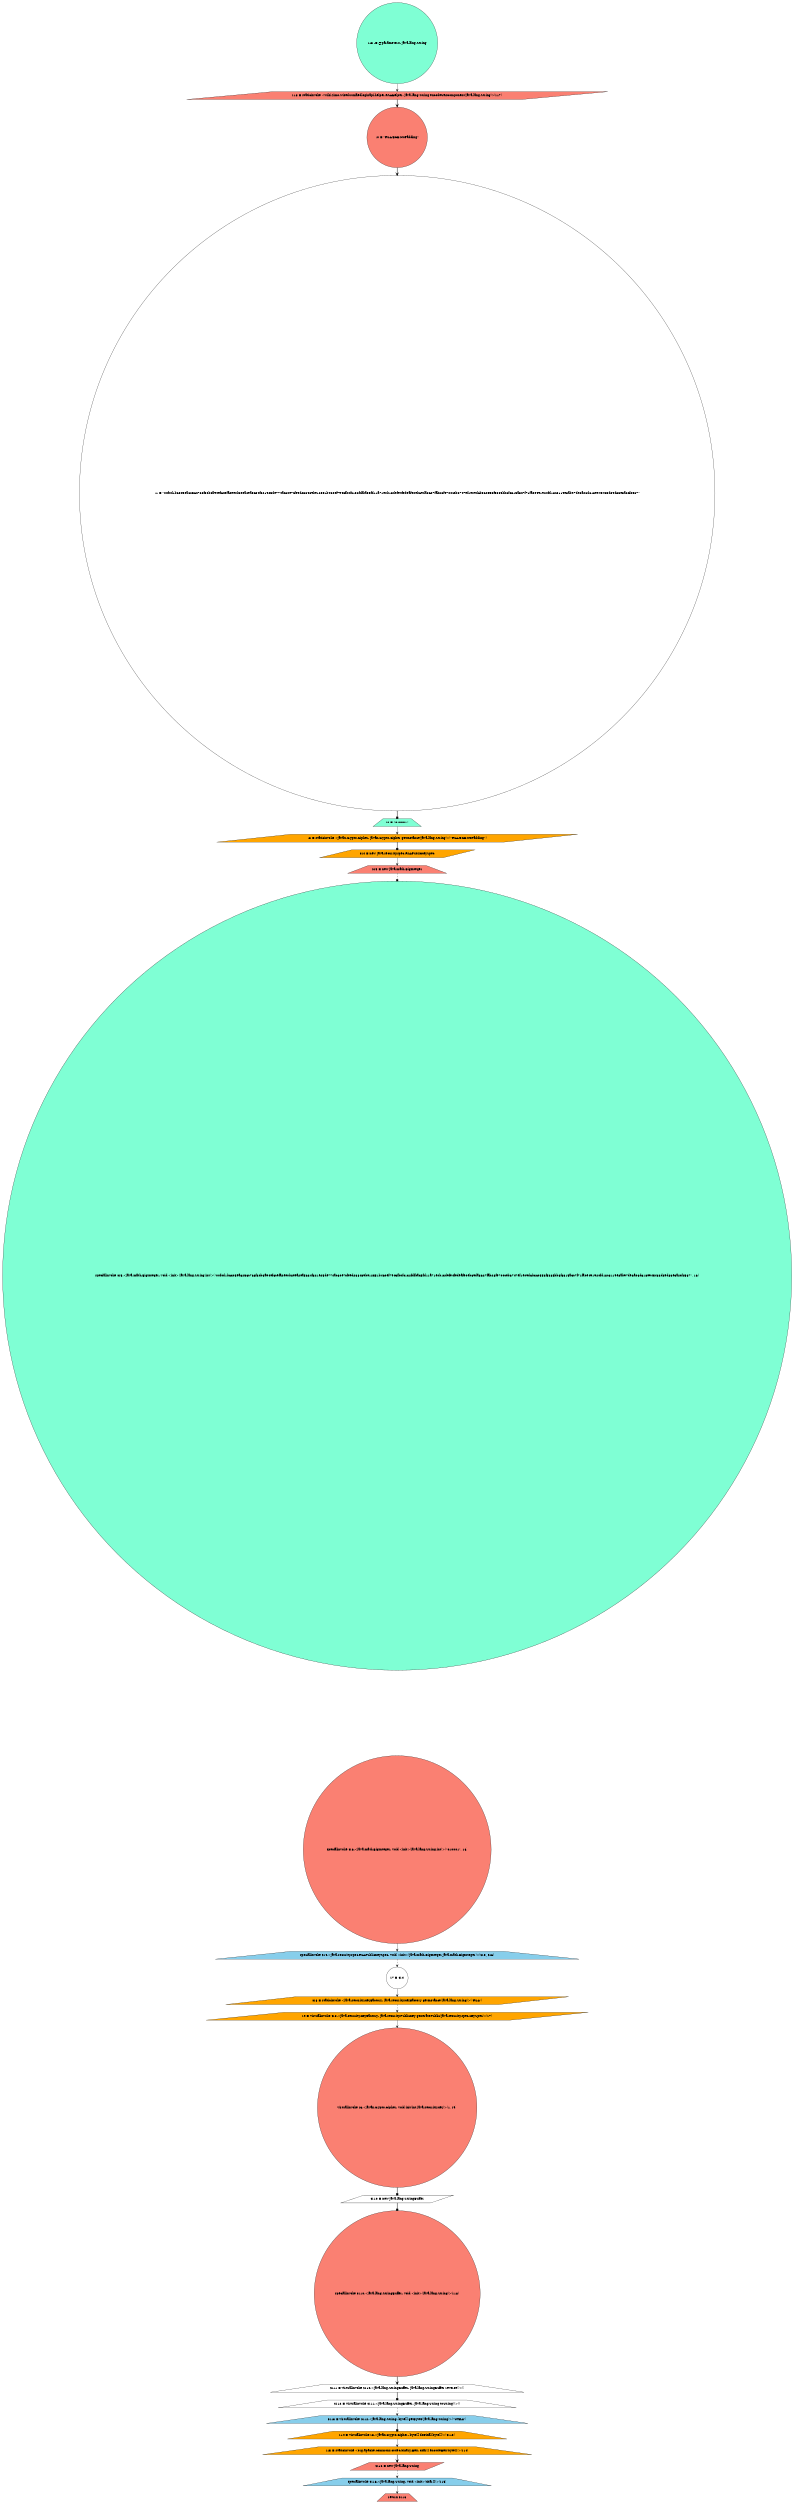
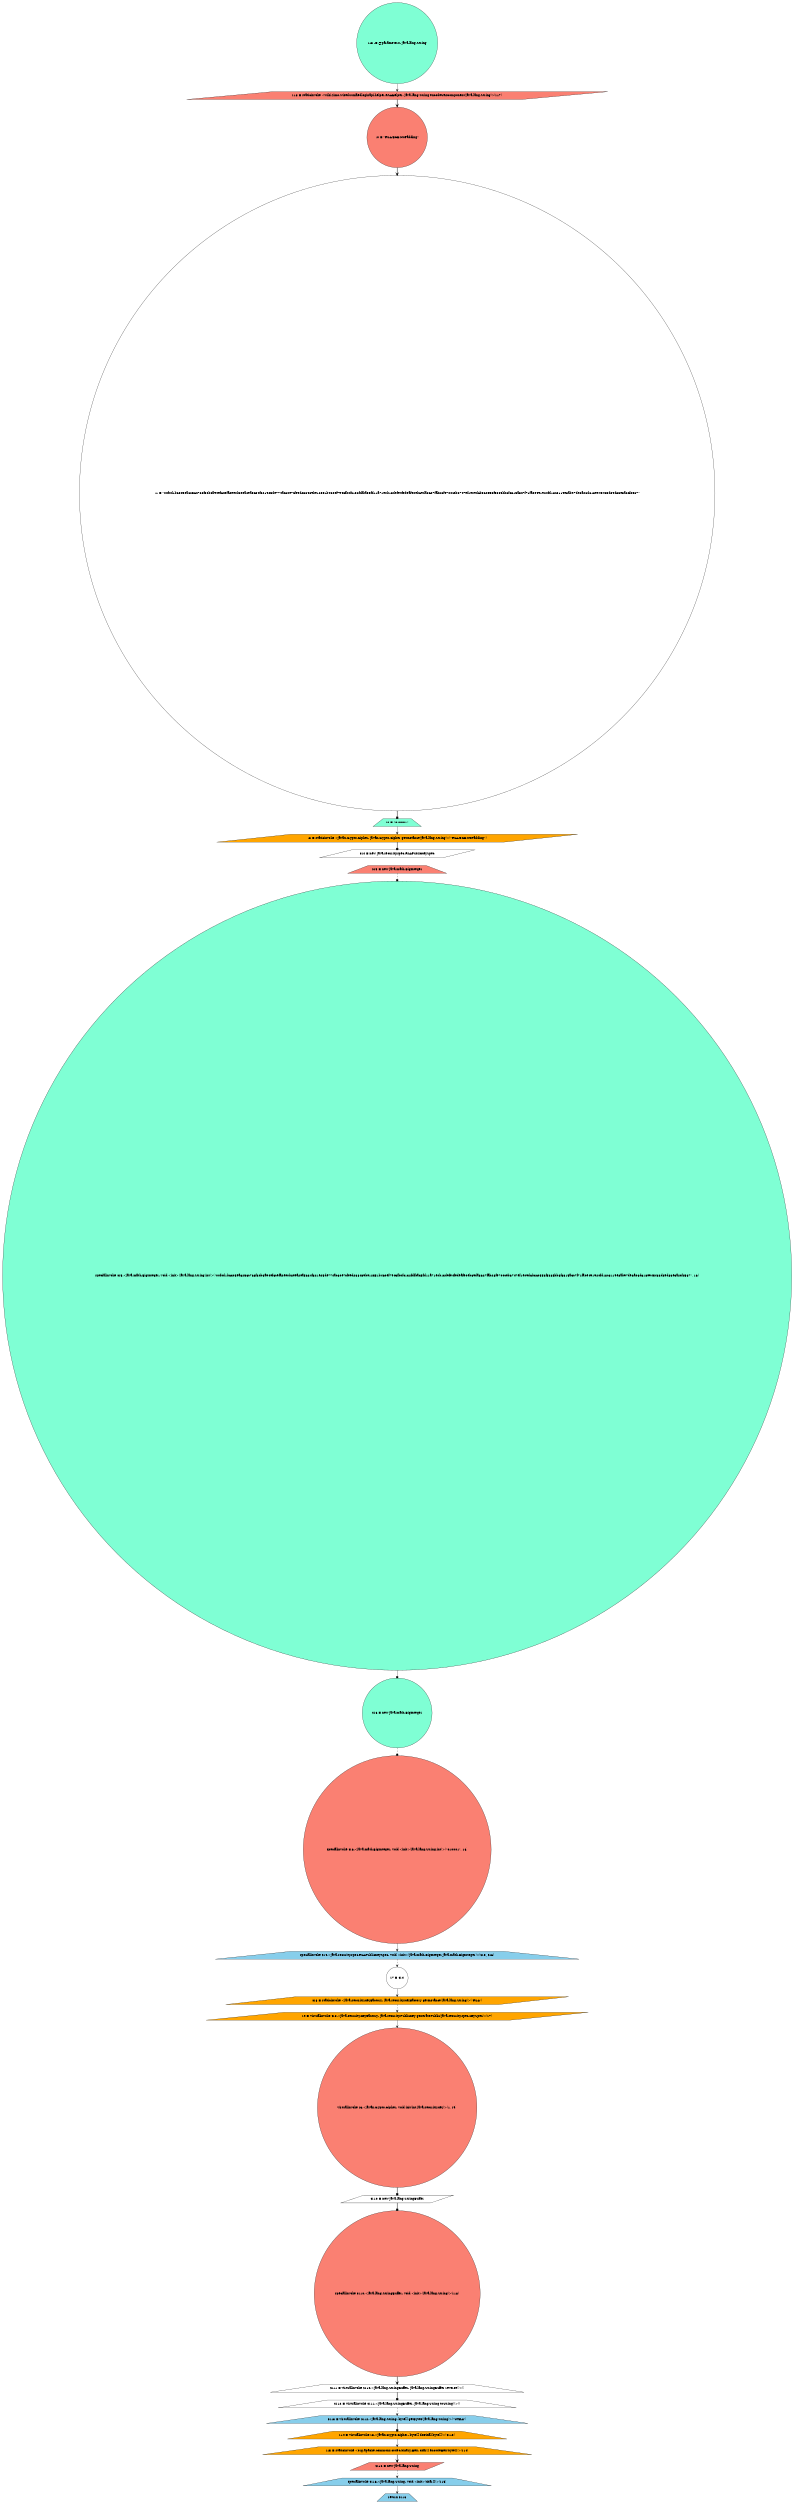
node "$r4 = new java.security.spec.RSAPublicKeySpec": fillcolor orange -> white
edge "$r4 = new java.security.spec.RSAPublicKeySpec" -> "$r5 = new java.math.BigInteger": removed
node "$r6 = new java.math.BigInteger": added
node "return $r16": fillcolor salmon -> skyblue
